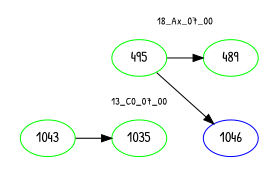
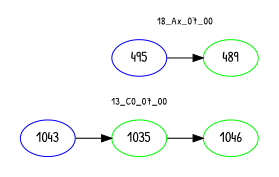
node "495": color green -> blue
edge "495" -> "1046": now "1035" -> "1046"
node "1043": color green -> blue
node "1046": color blue -> green
